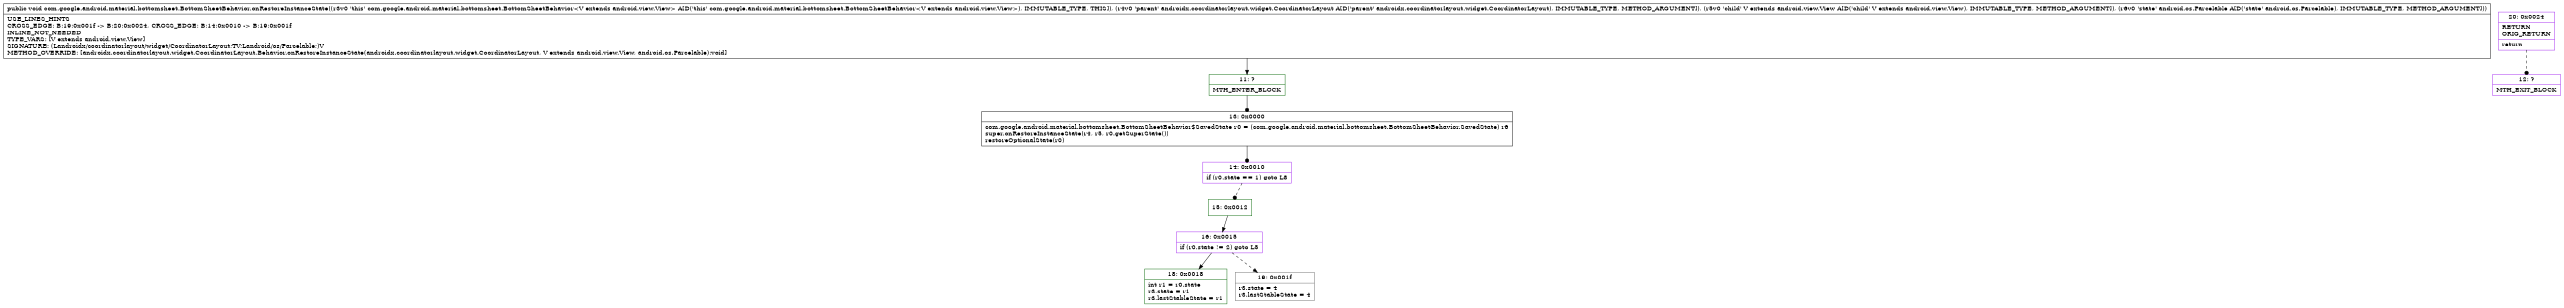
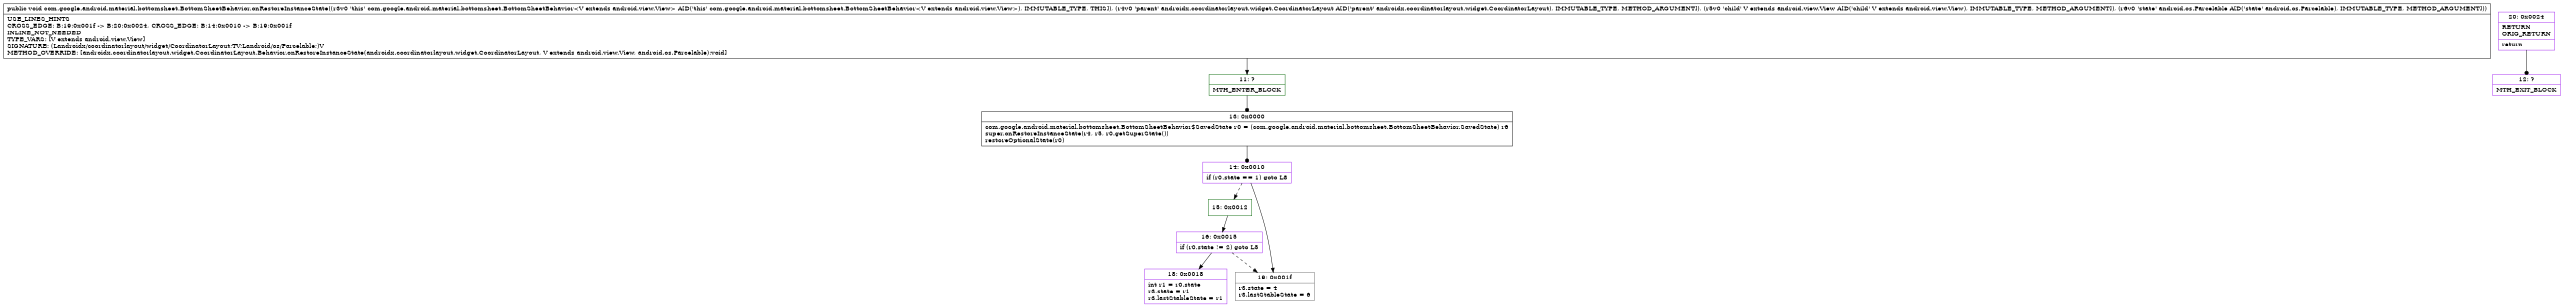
edge "20: 0x0024" -> "12: ?": style dashed -> solid
edge "14: 0x0010" -> "15: 0x0012": arrowhead dot -> normal
edge "14: 0x0010" -> "19: 0x001f": added
node "18: 0x0018": color darkgreen -> purple
node "19: 0x001f": text "r3.lastStableState = 4" -> "r3.lastStableState = 6"
